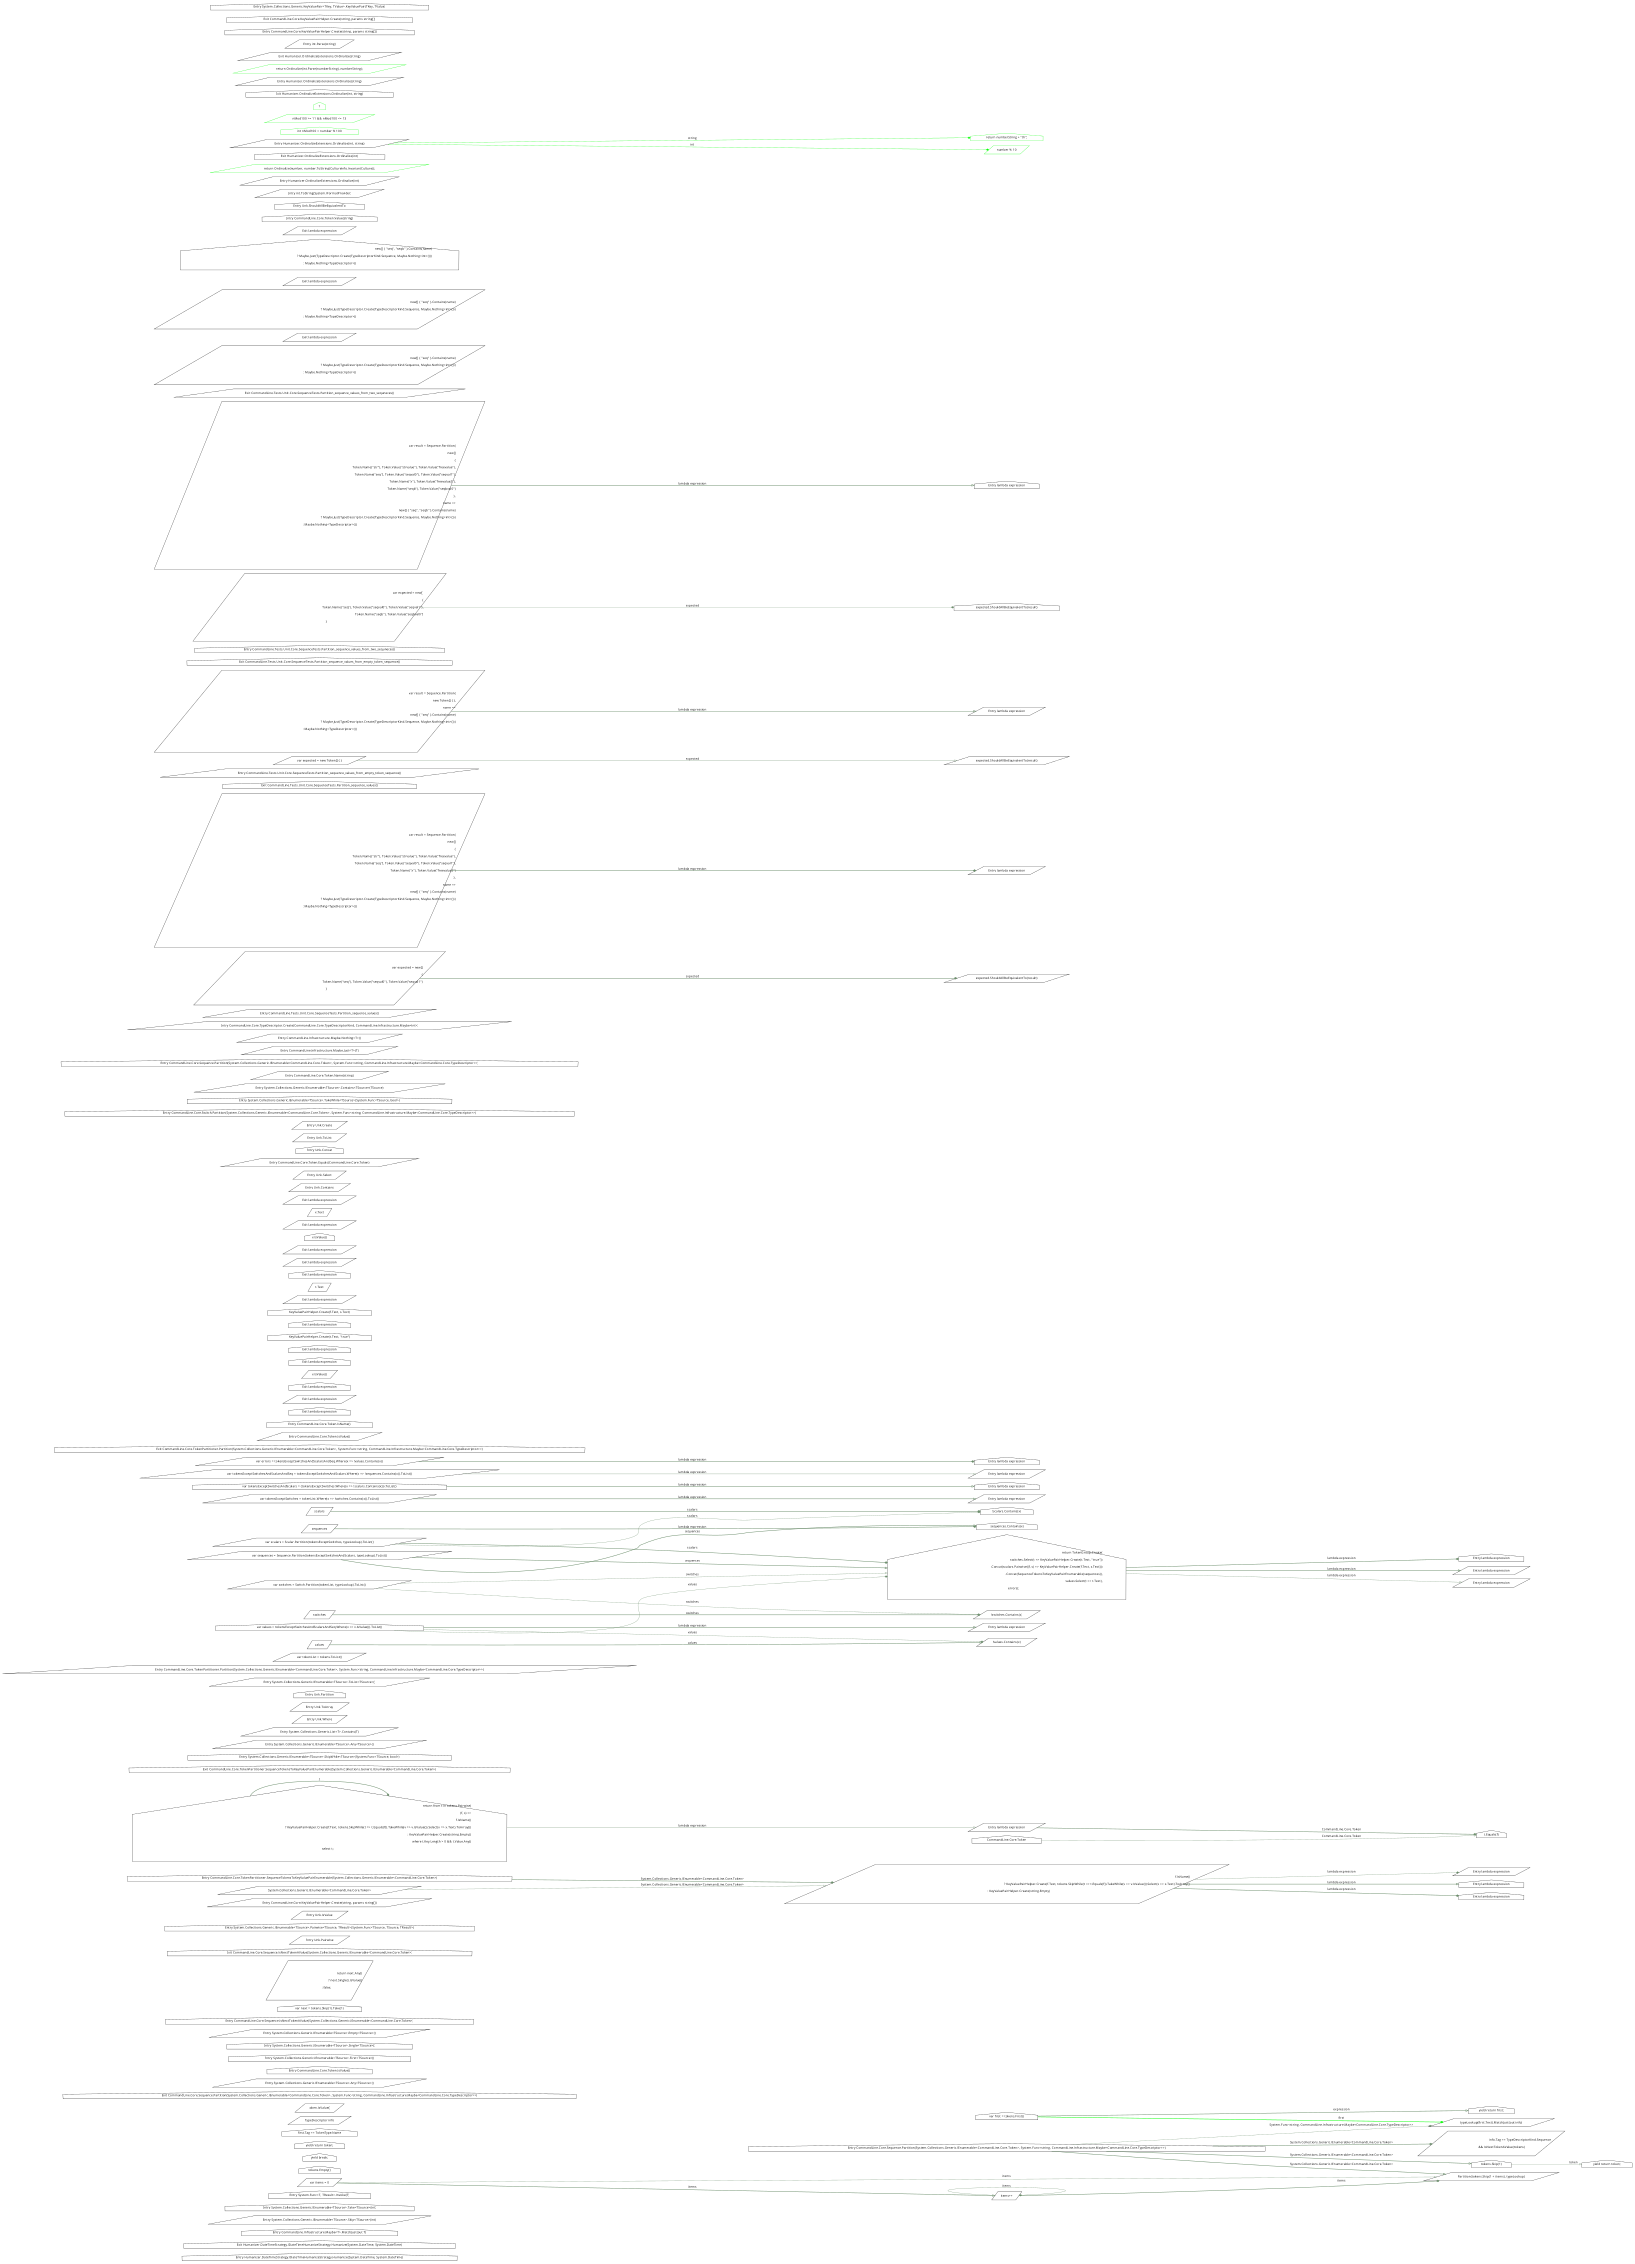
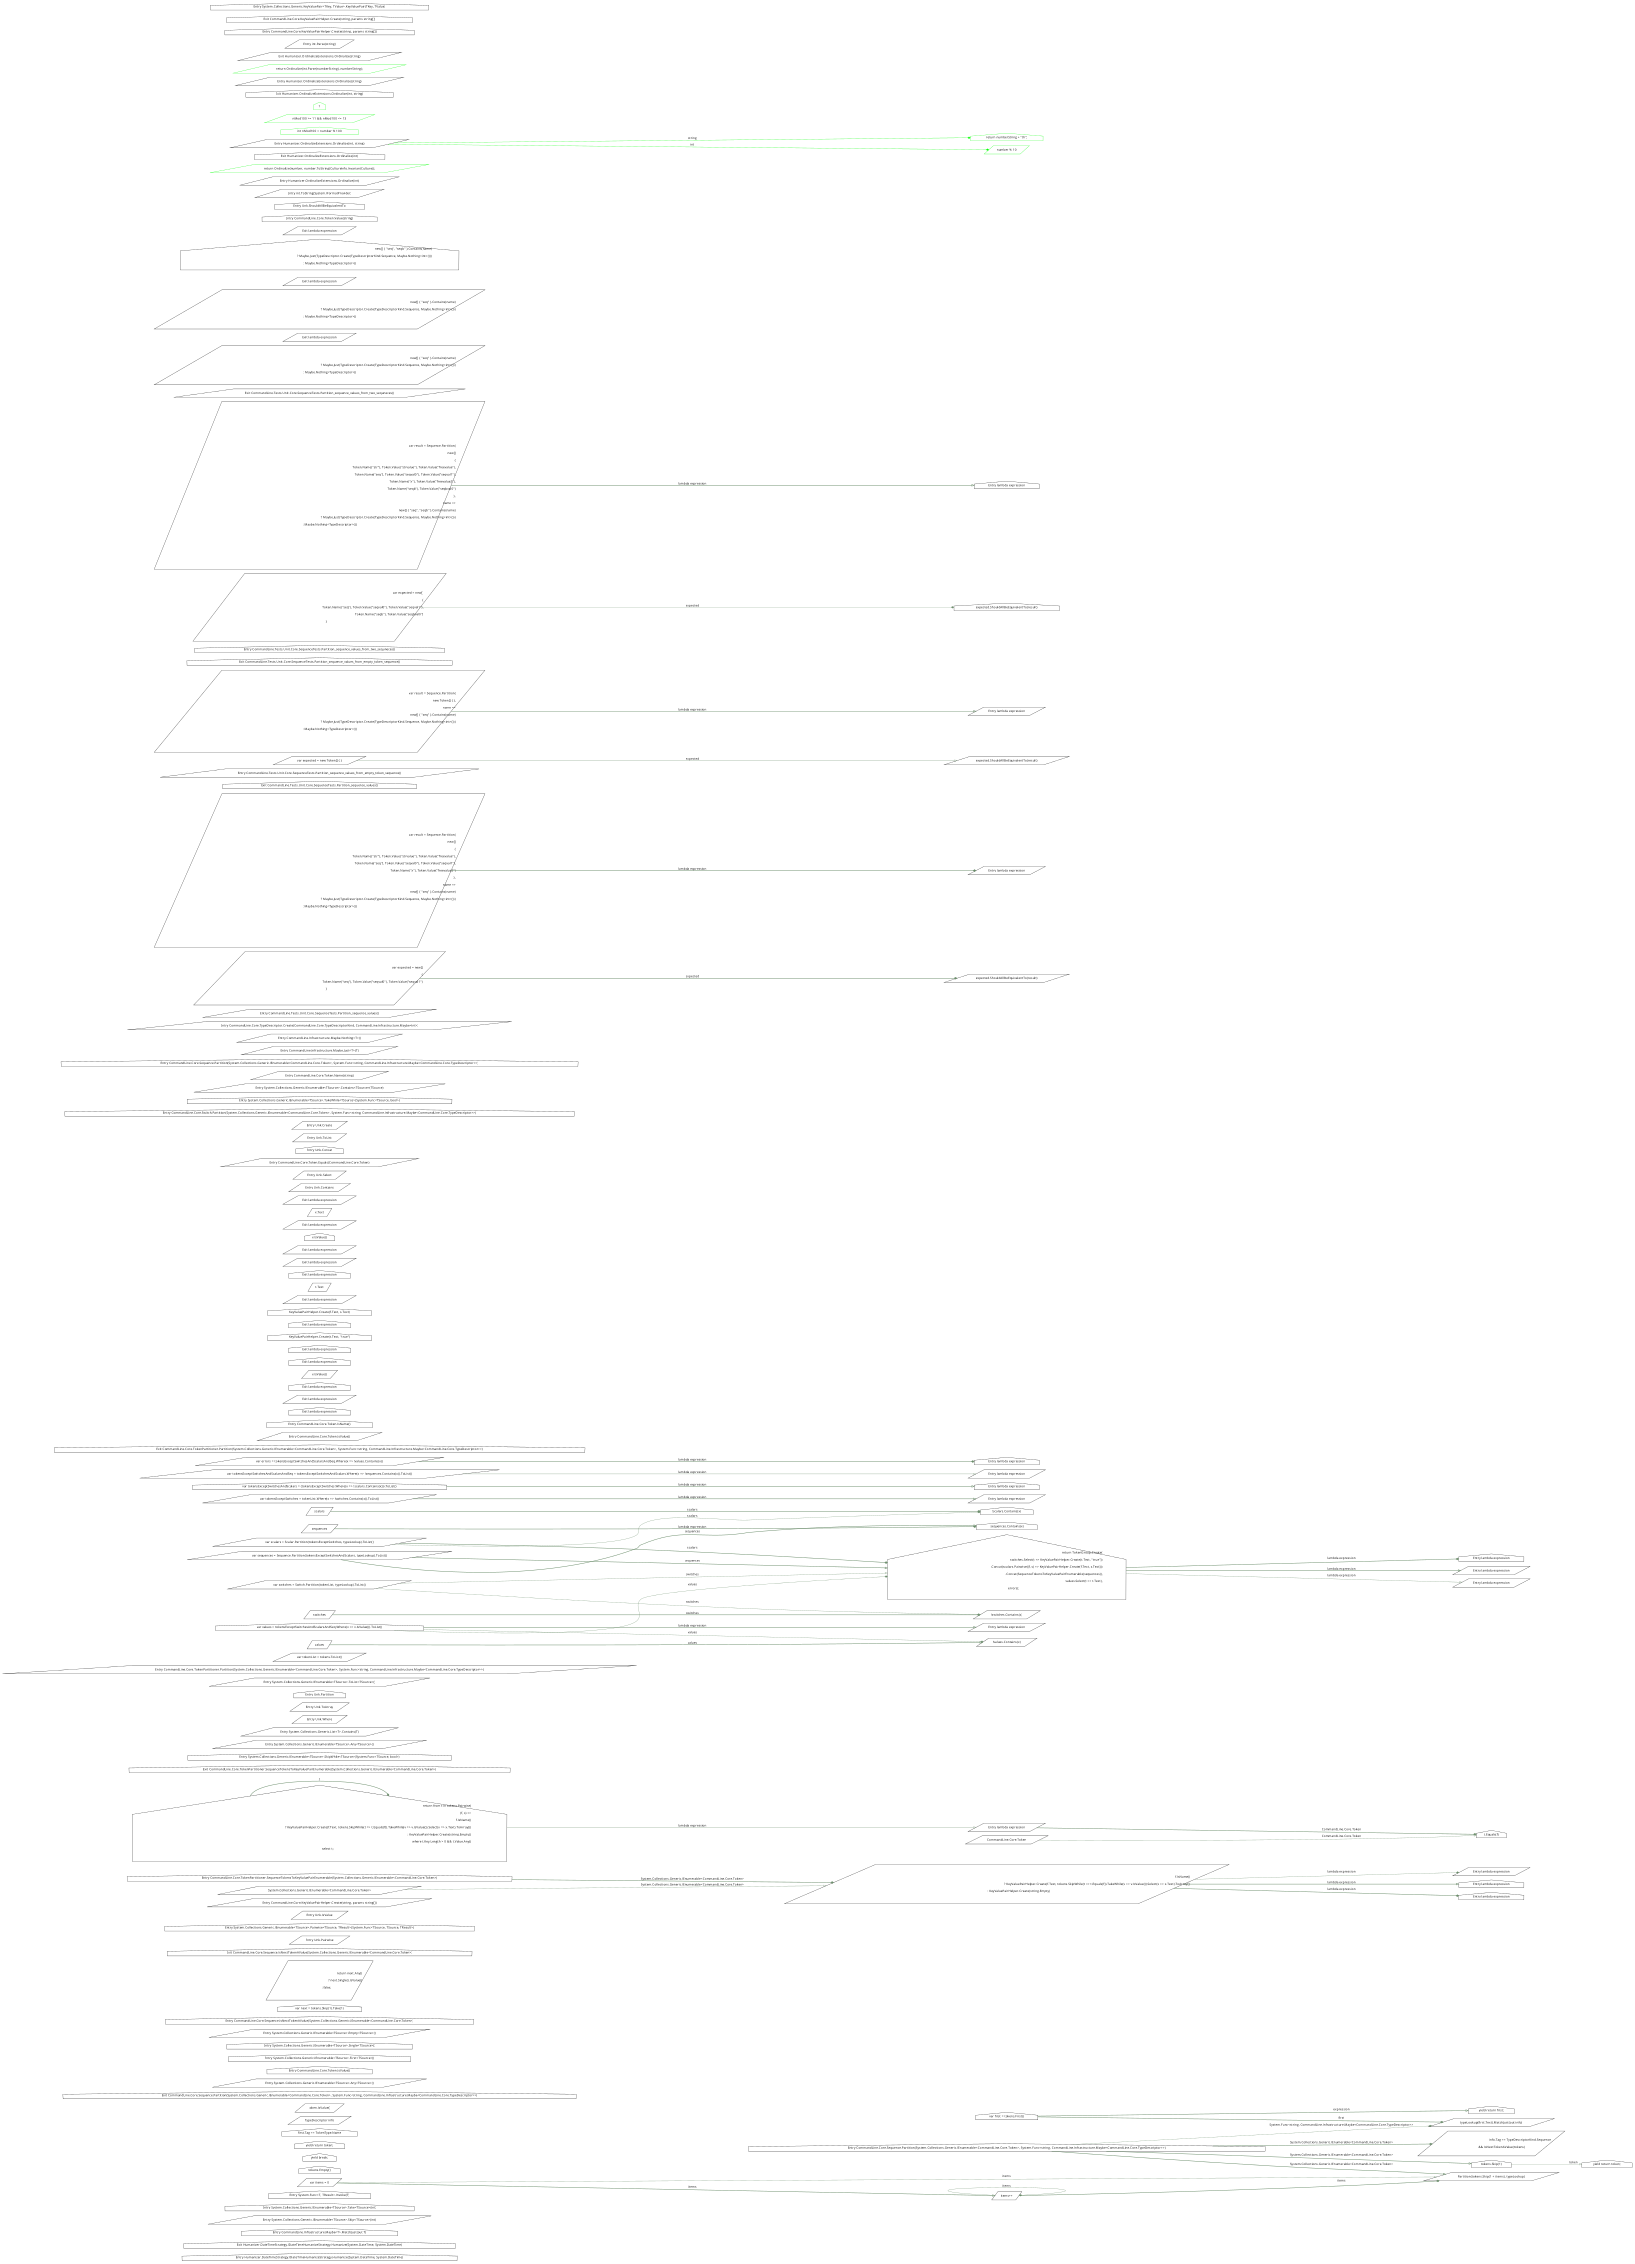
node "CommandLine.Core.Token": shape house -> parallelogram
edge "var first = tokens.First()" -> "typeLookup(first.Text).MatchJust(out info)": color green -> darkseagreen4
